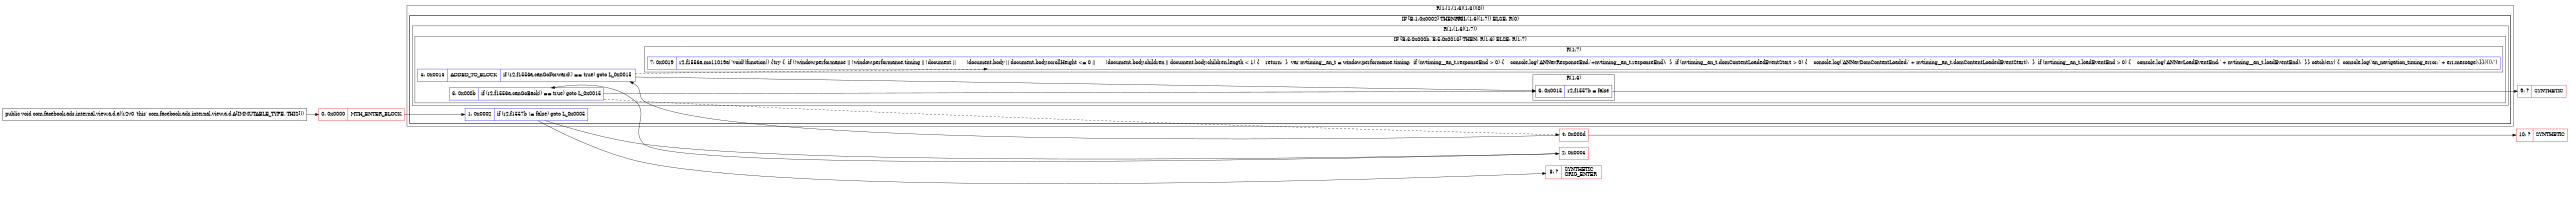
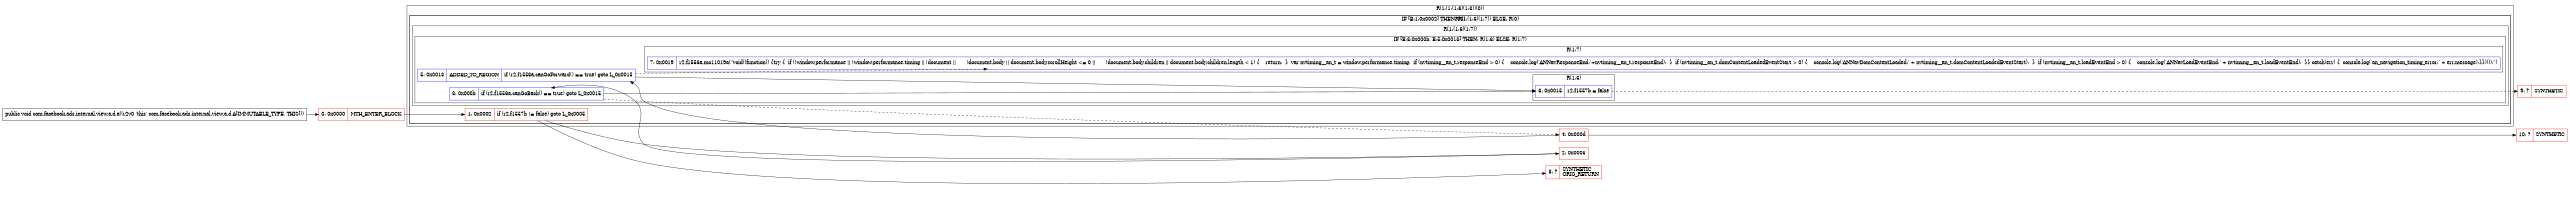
node "5: 0x0013": text "ADDED_TO_BLOCK" -> "ADDED_TO_REGION"
edge "6: 0x0015" -> "9: ?": style solid -> dashed
node "1: 0x0002": color blue -> red
node "8: ?": text "ORIG_ENTER" -> "ORIG_RETURN"
